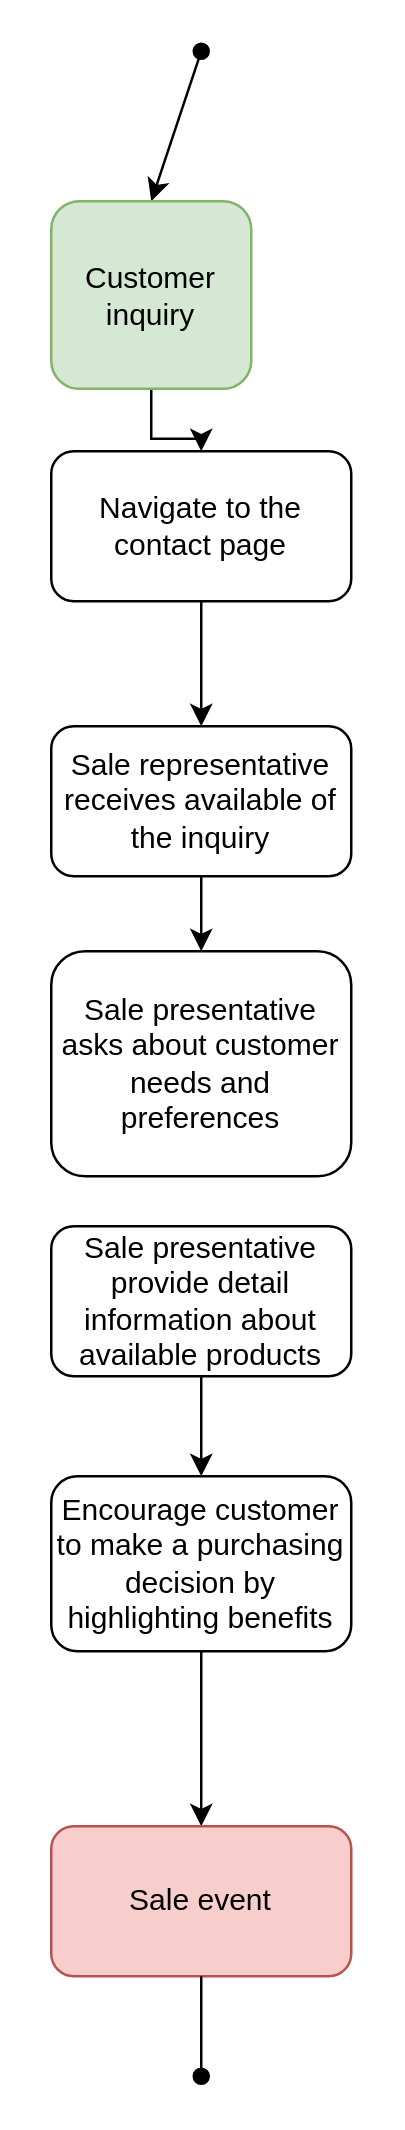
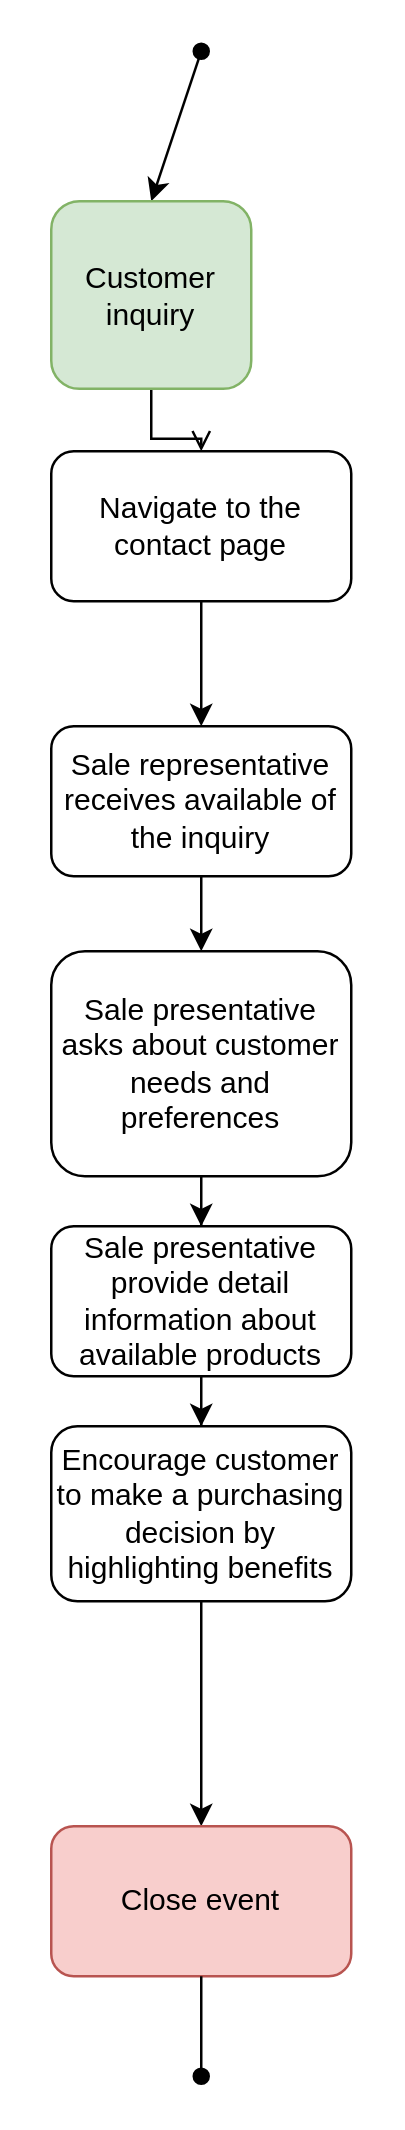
edge "Customer inquiry" -> "Navigate to the contact page": arrowhead classic -> open
edge "Sale presentative asks about customer needs and preferences" -> "Sale presentative provide detail information about available products": added
node "Encourage customer to make a purchasing decision by highlighting benefits": moved (201, 1564) -> (201, 1514)
node "Sale event": label "Sale event" -> "Close event"
